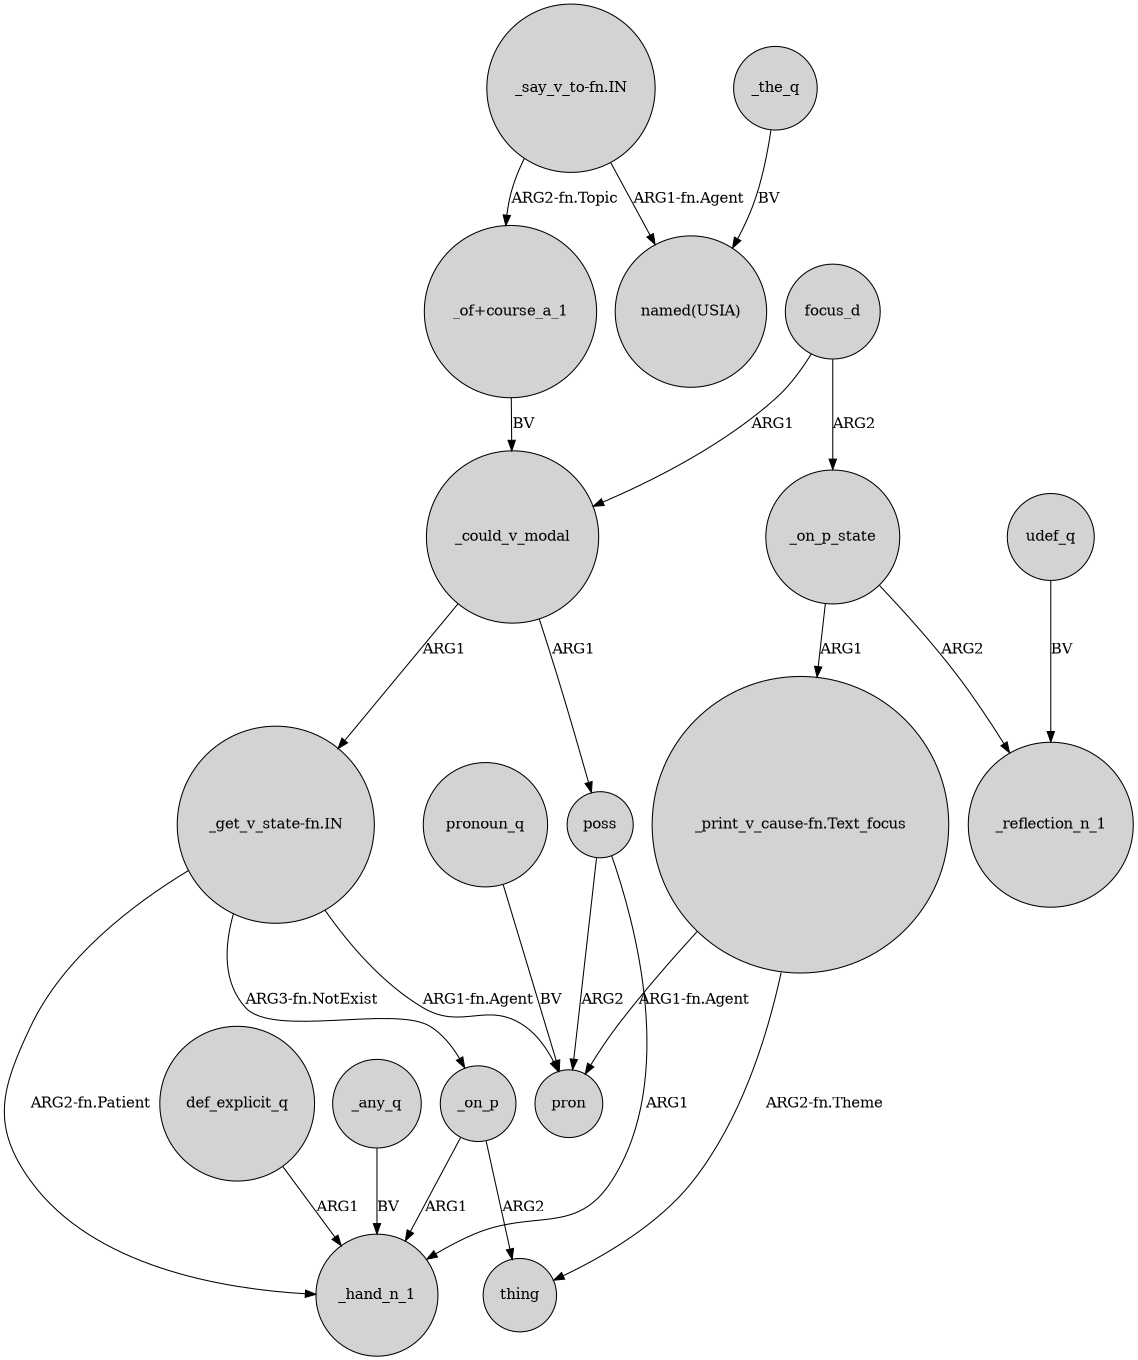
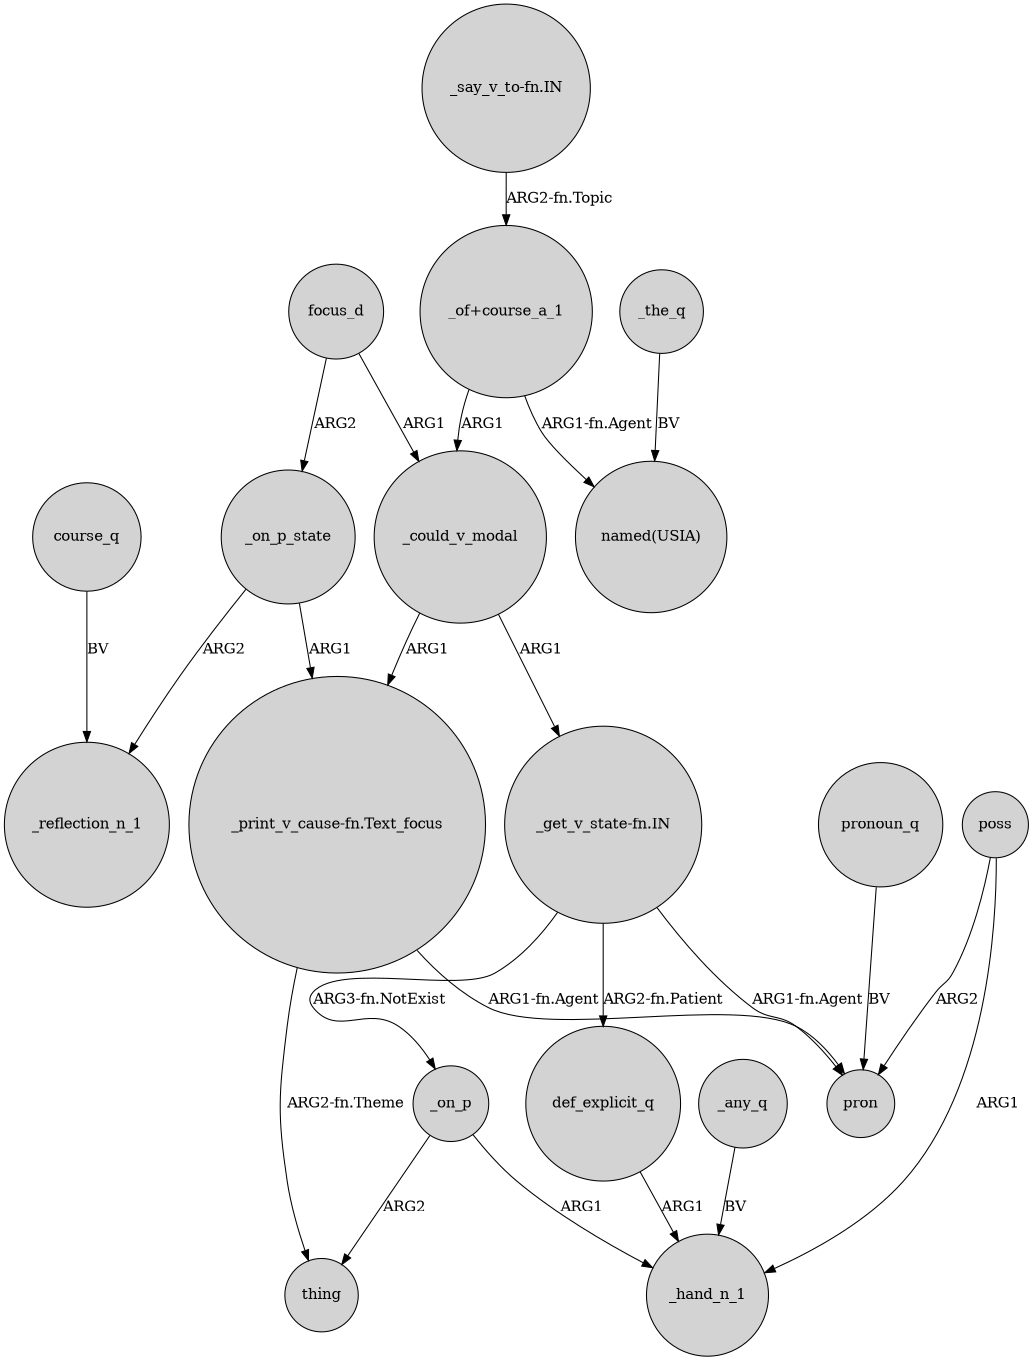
edge "_say_v_to-fn.IN" -> "named(USIA)": now "_of+course_a_1" -> "named(USIA)"
edge "_of+course_a_1" -> "_could_v_modal": label "BV" -> "ARG1"
node "udef_q": label "udef_q" -> "course_q"
edge "_could_v_modal" -> "poss": now "_could_v_modal" -> "_print_v_cause-fn.Text_focus"
edge "_get_v_state-fn.IN" -> "_hand_n_1": now "_get_v_state-fn.IN" -> "def_explicit_q"
